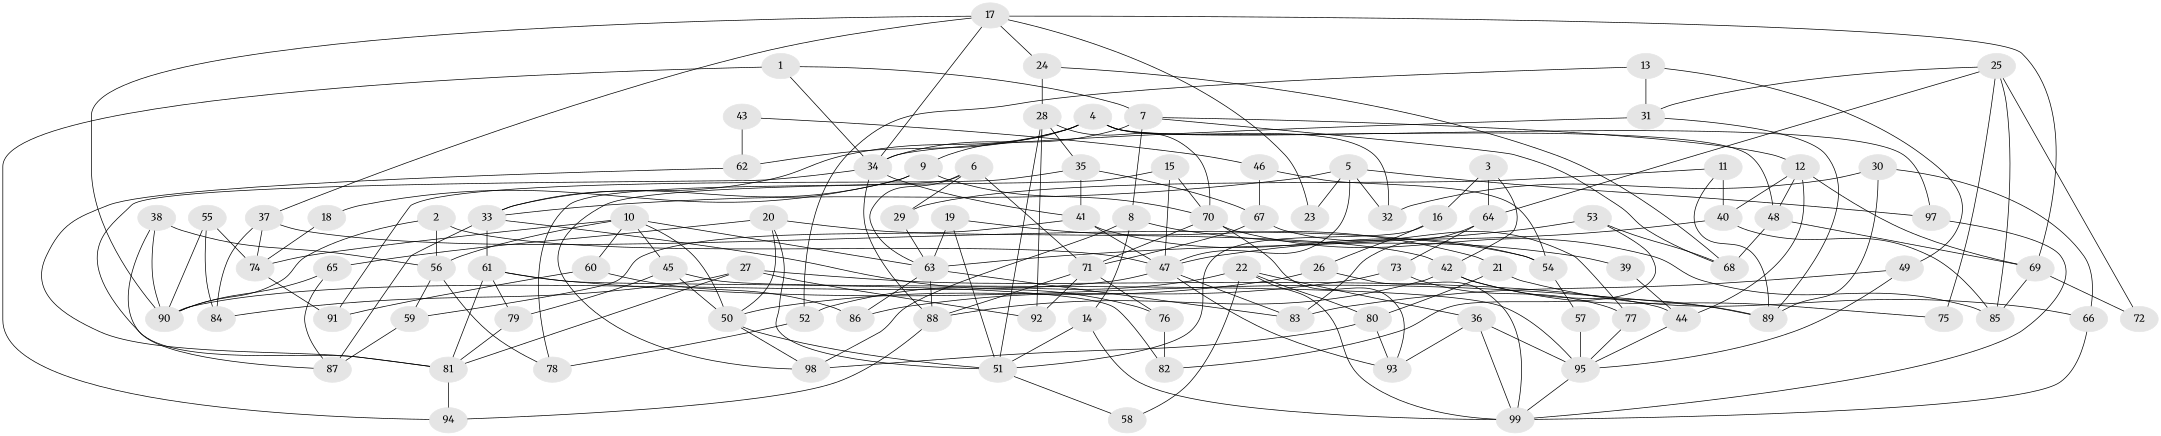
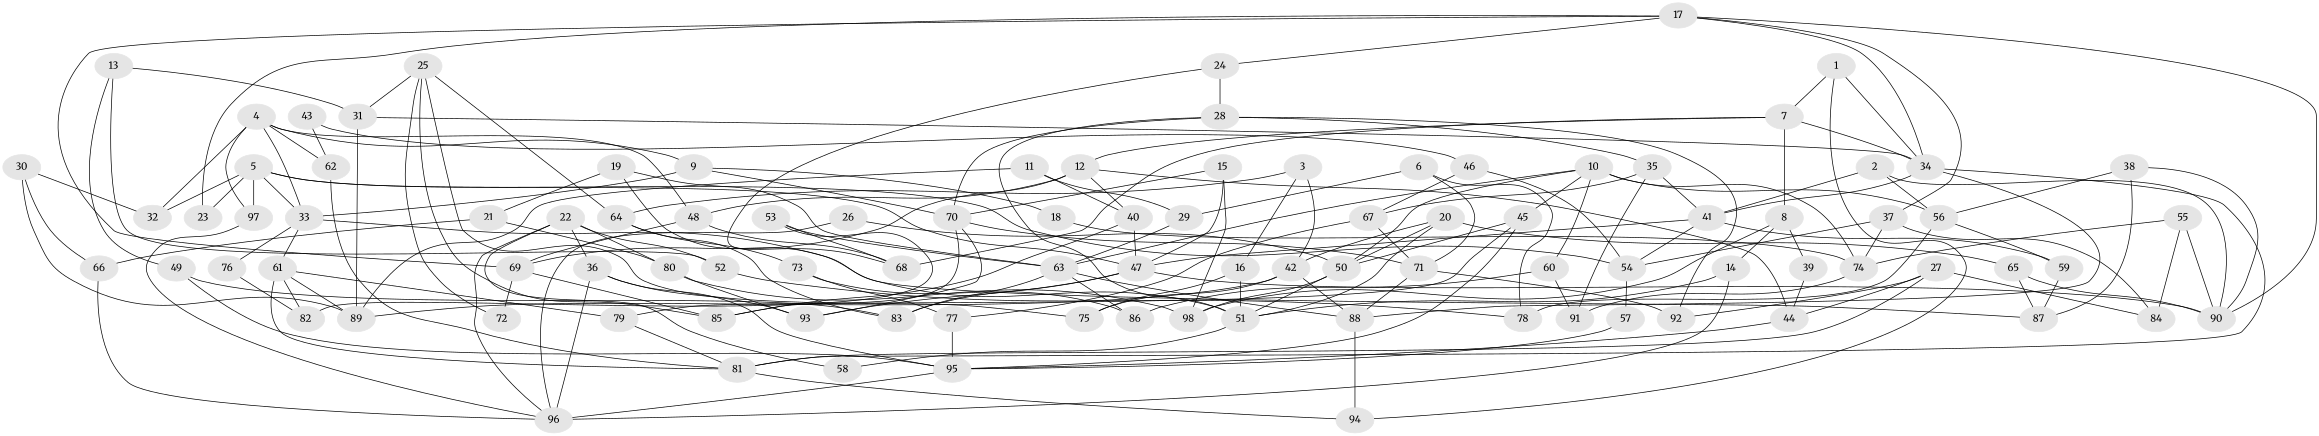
edge "6" -- "63": removed
edge "5" -- "54": added
edge "2" -- "47": now "2" -- "41"
edge "16" -- "26": now "16" -- "75"
edge "71" -- "76": removed
node "99": label "99" -> "96"
